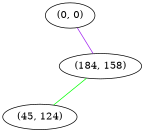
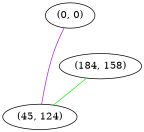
edge "(0, 0)" -- "(184, 158)": now "(0, 0)" -- "(45, 124)"
